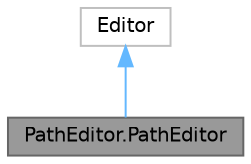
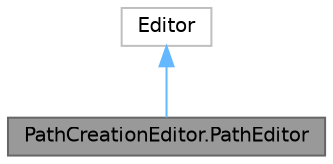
node "PathEditor.PathEditor": label "PathEditor.PathEditor" -> "PathCreationEditor.PathEditor"
